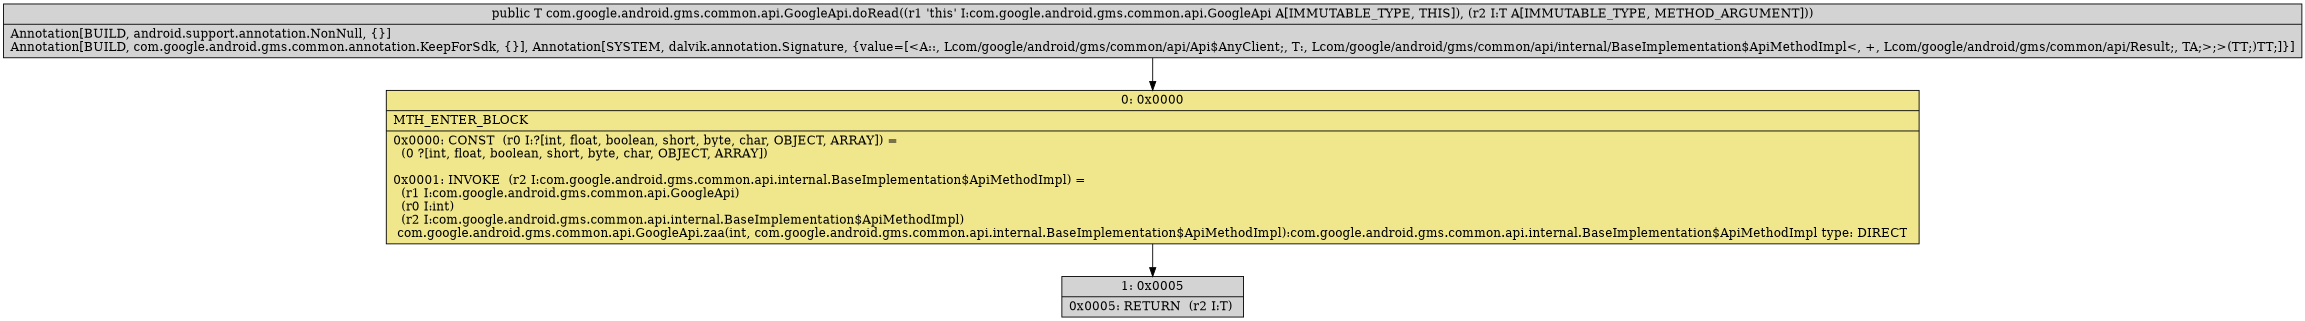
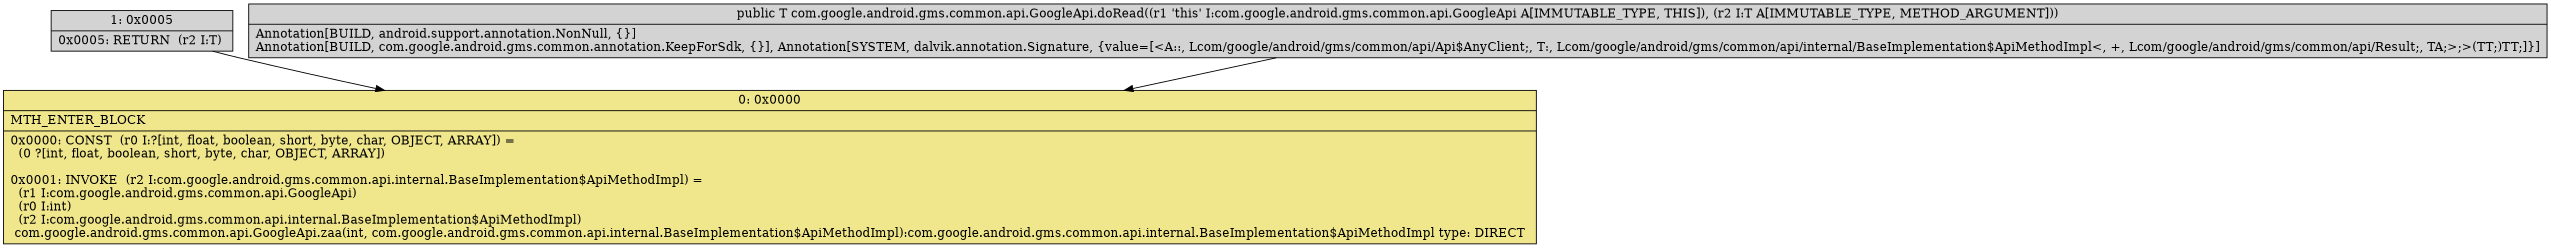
edge "0: 0x0000" -> "1: 0x0005": reversed
